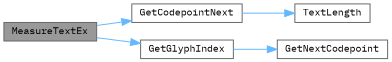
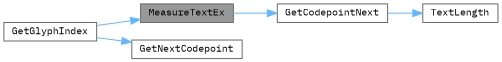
edge "MeasureTextEx" -> "GetGlyphIndex": reversed
